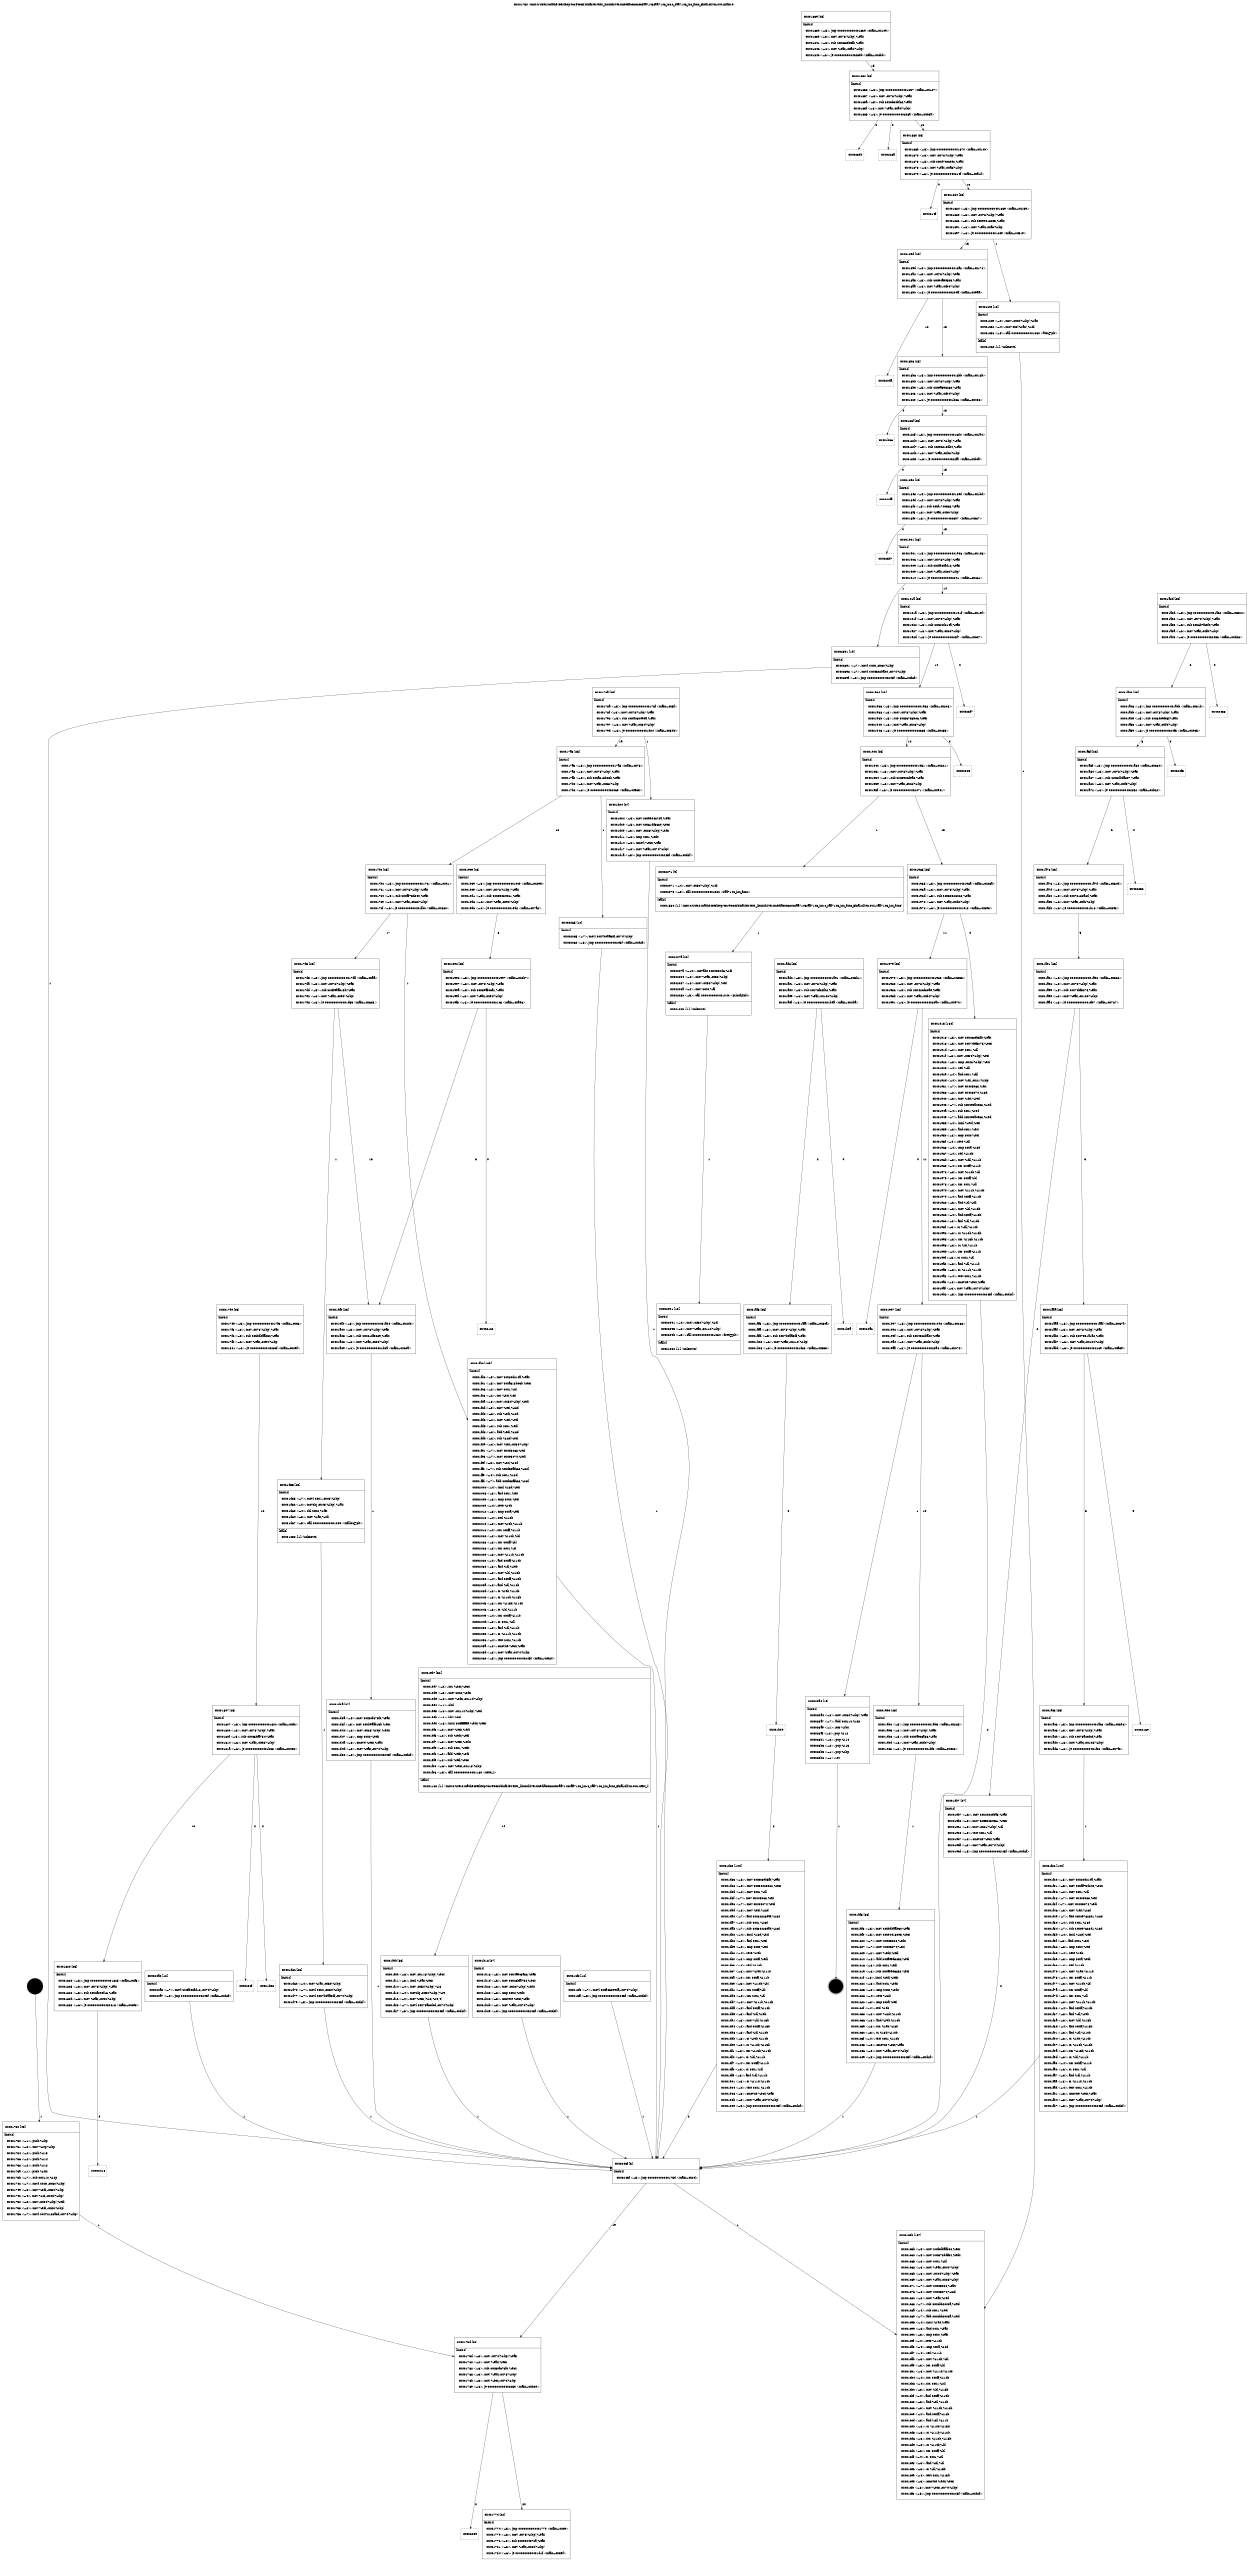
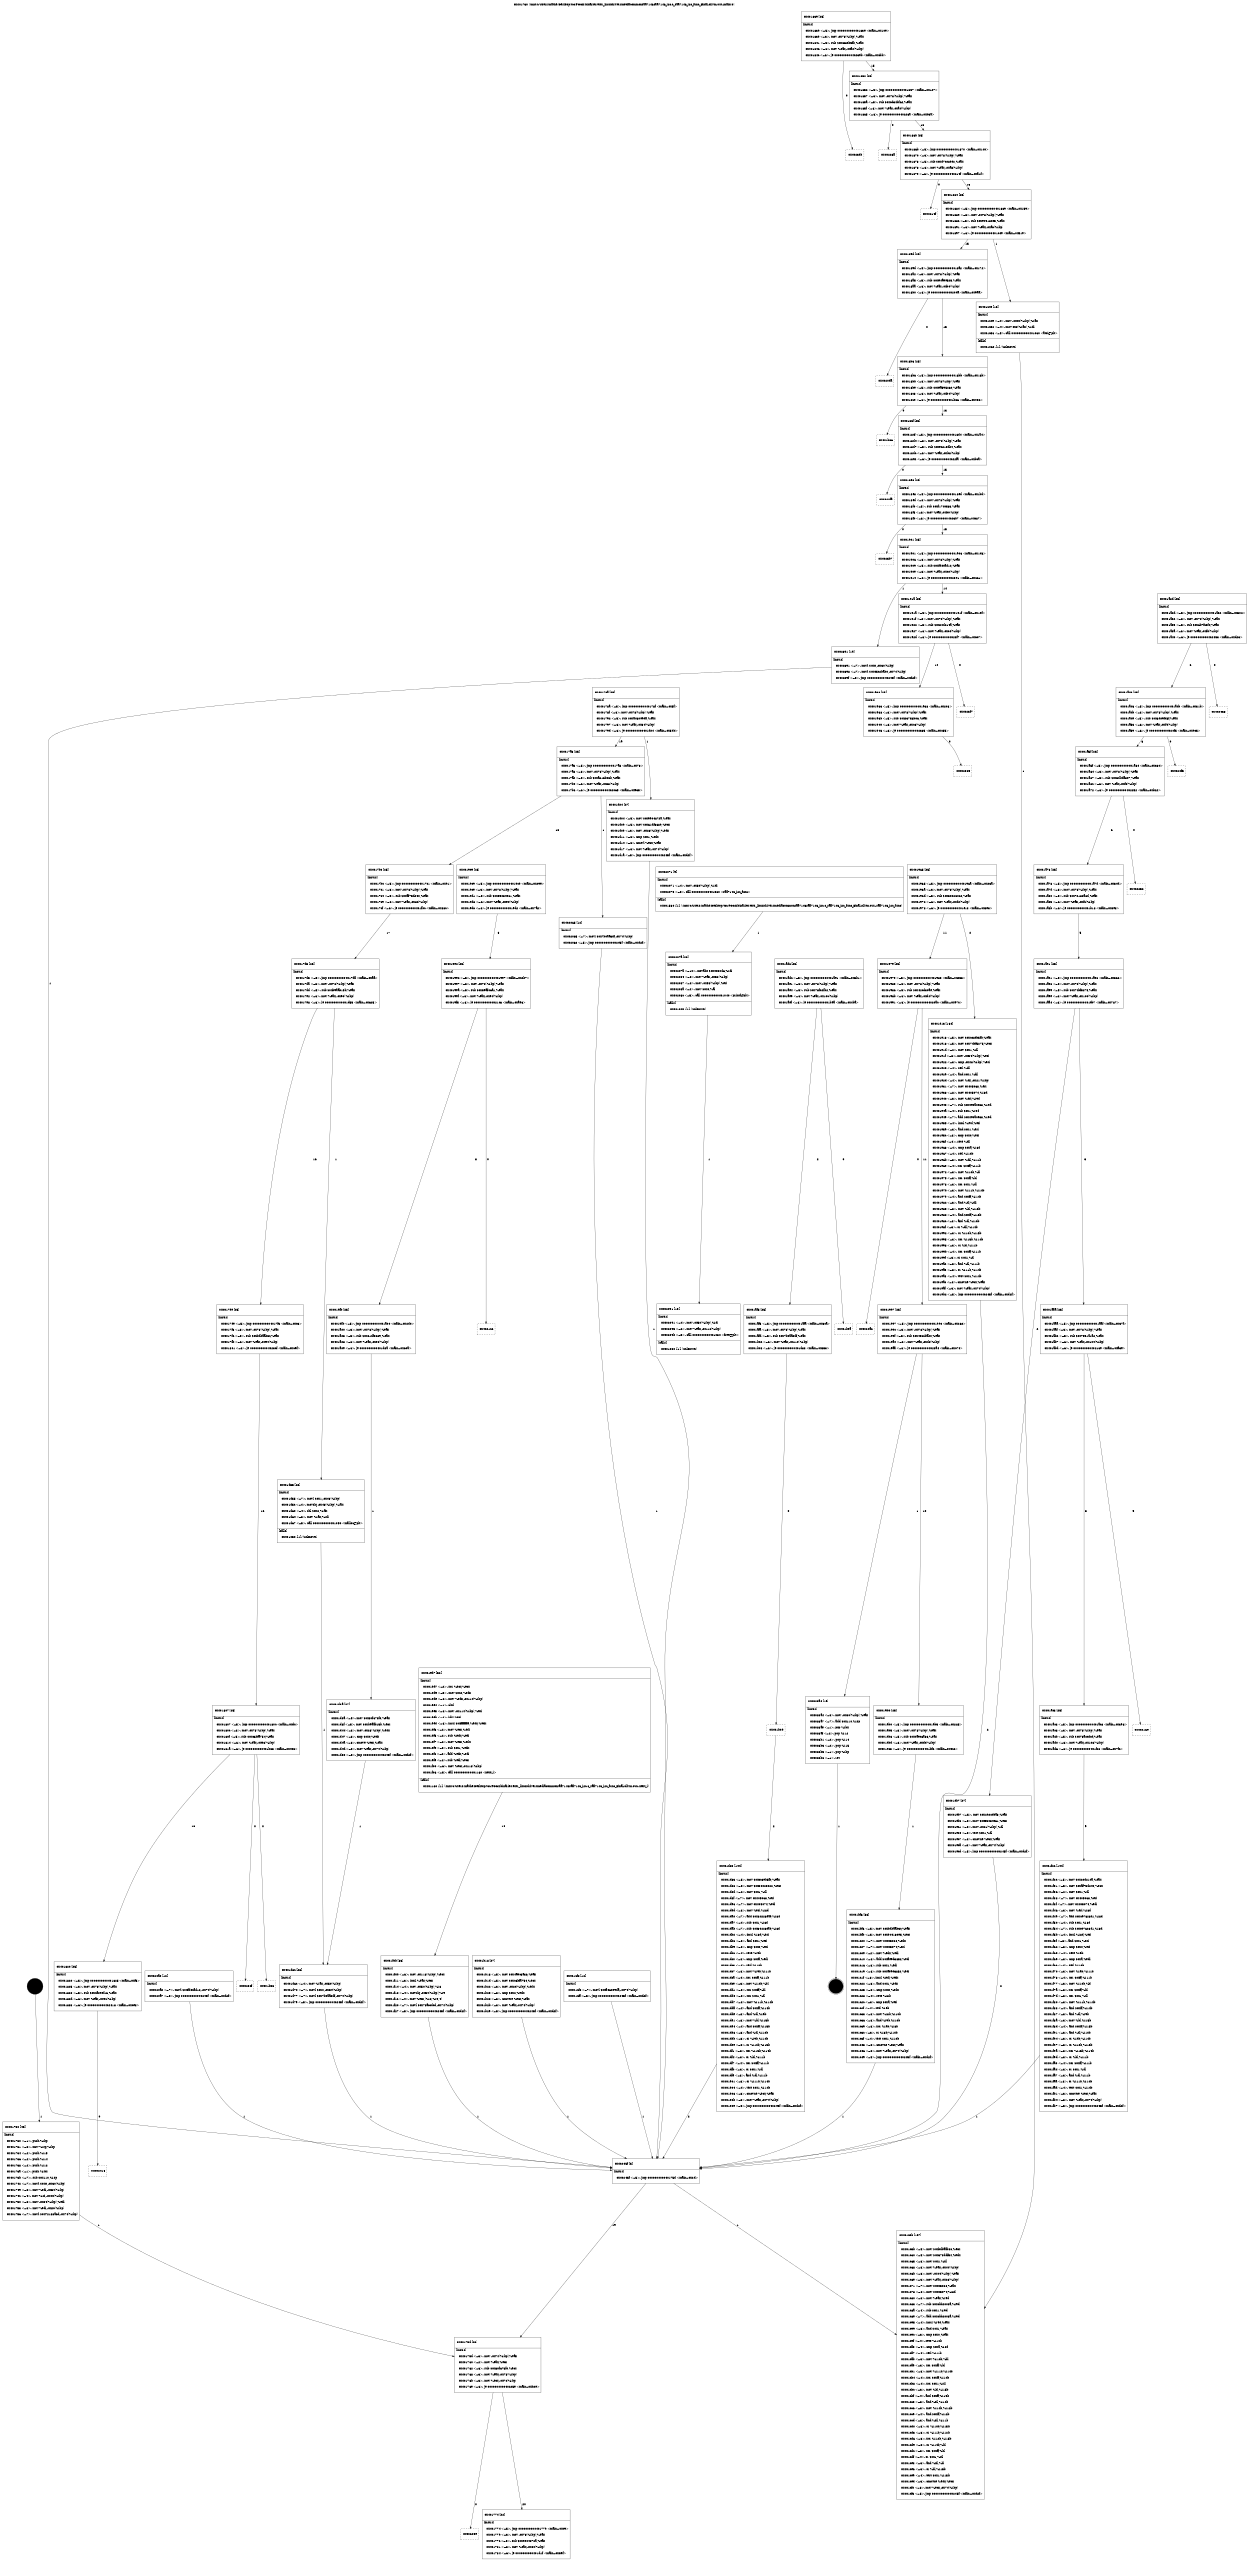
edge "0x401852 [25]" -> "0x4023eb": now "0x401839 [25]" -> "0x4023eb"
edge "0x40189d [25]" -> "0x4020da": label " 18" -> " 0"
node "0x40194c [25]": removed
edge "0x4017d5 [25]" -> "0x4019fb [25]": now "0x4017d5 [25]" -> "0x4017ee [25]"
node "0x401fbc [169]": removed
edge "0x401ac3 [25]" -> "0x401f2c [144]": label " 1" -> " 9"
edge "0x401d3a [27]" -> "0x40245f [5]": now "0x401d3a [27]" -> "0x401d6c [23]"
